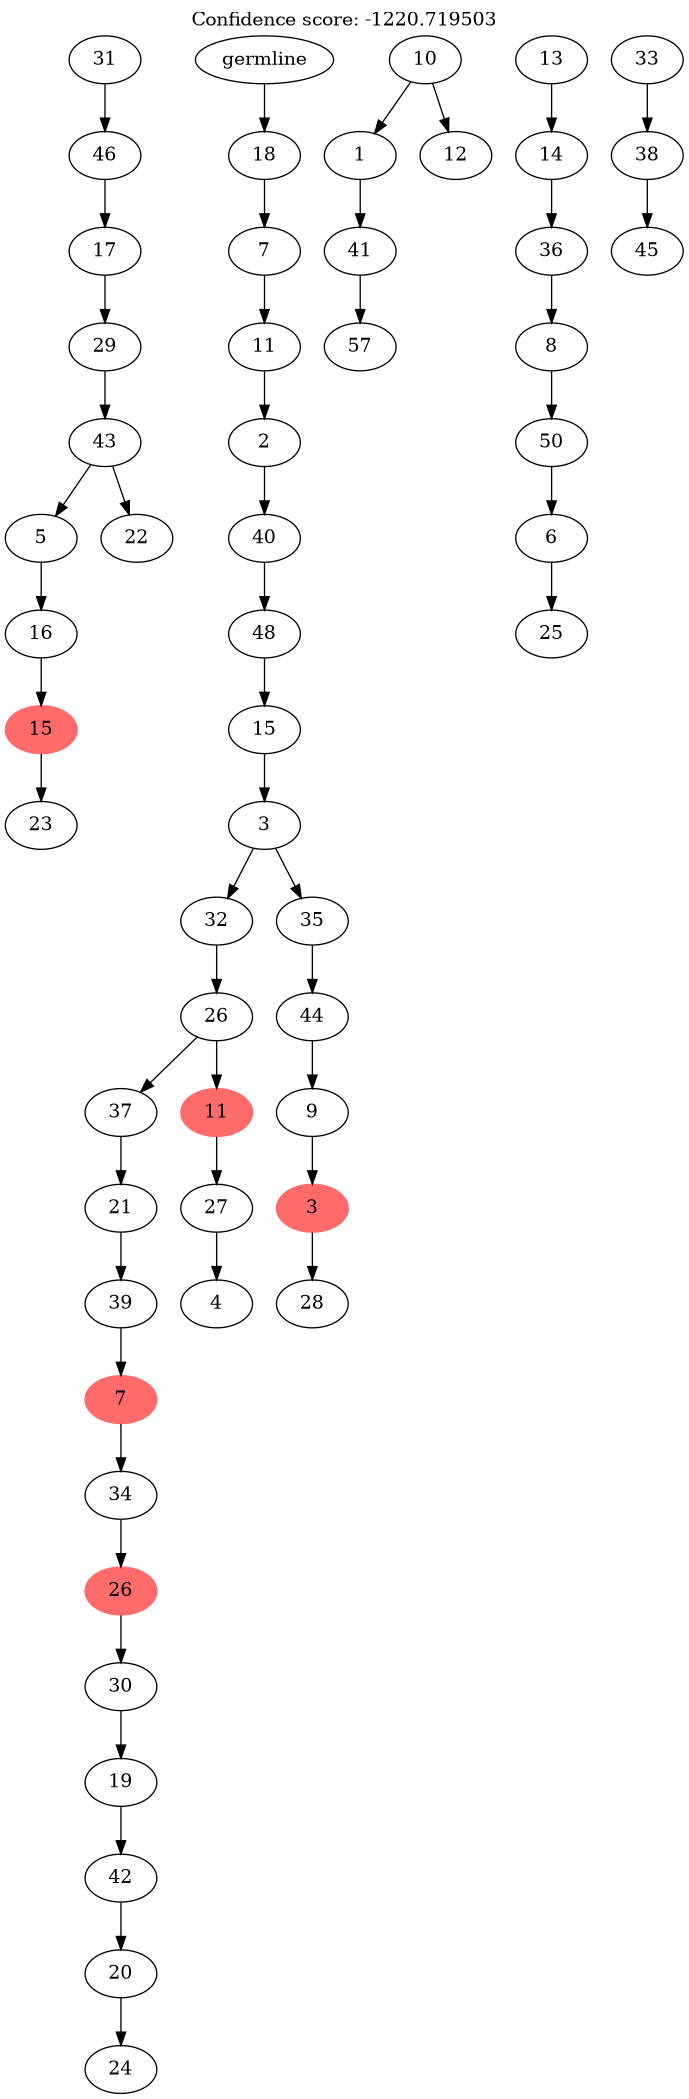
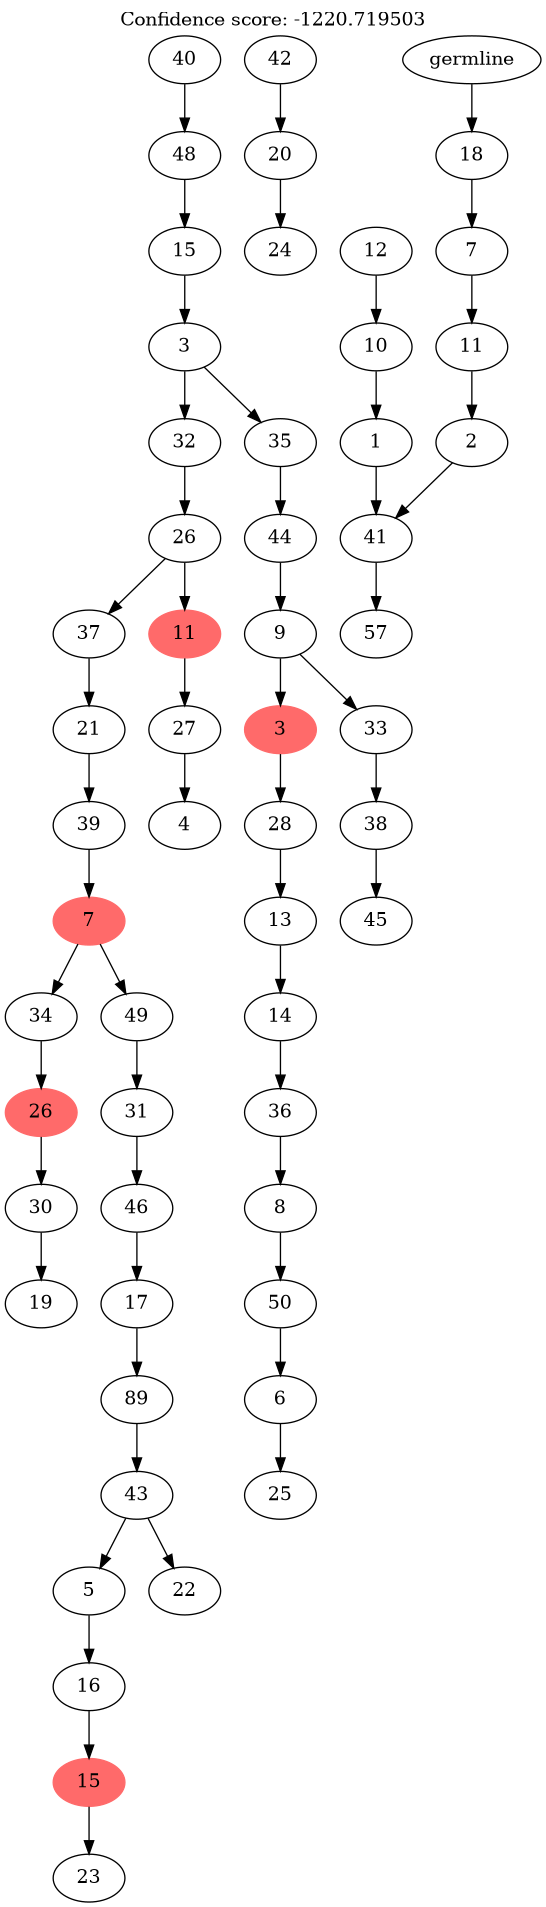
edge "10" -> "12": reversed
node "29": label "29" -> "89"
edge "2" -> "40": now "2" -> "41"
edge "9" -> "33": added
edge "28" -> "13": added
node "49": added
edge "19" -> "42": removed
